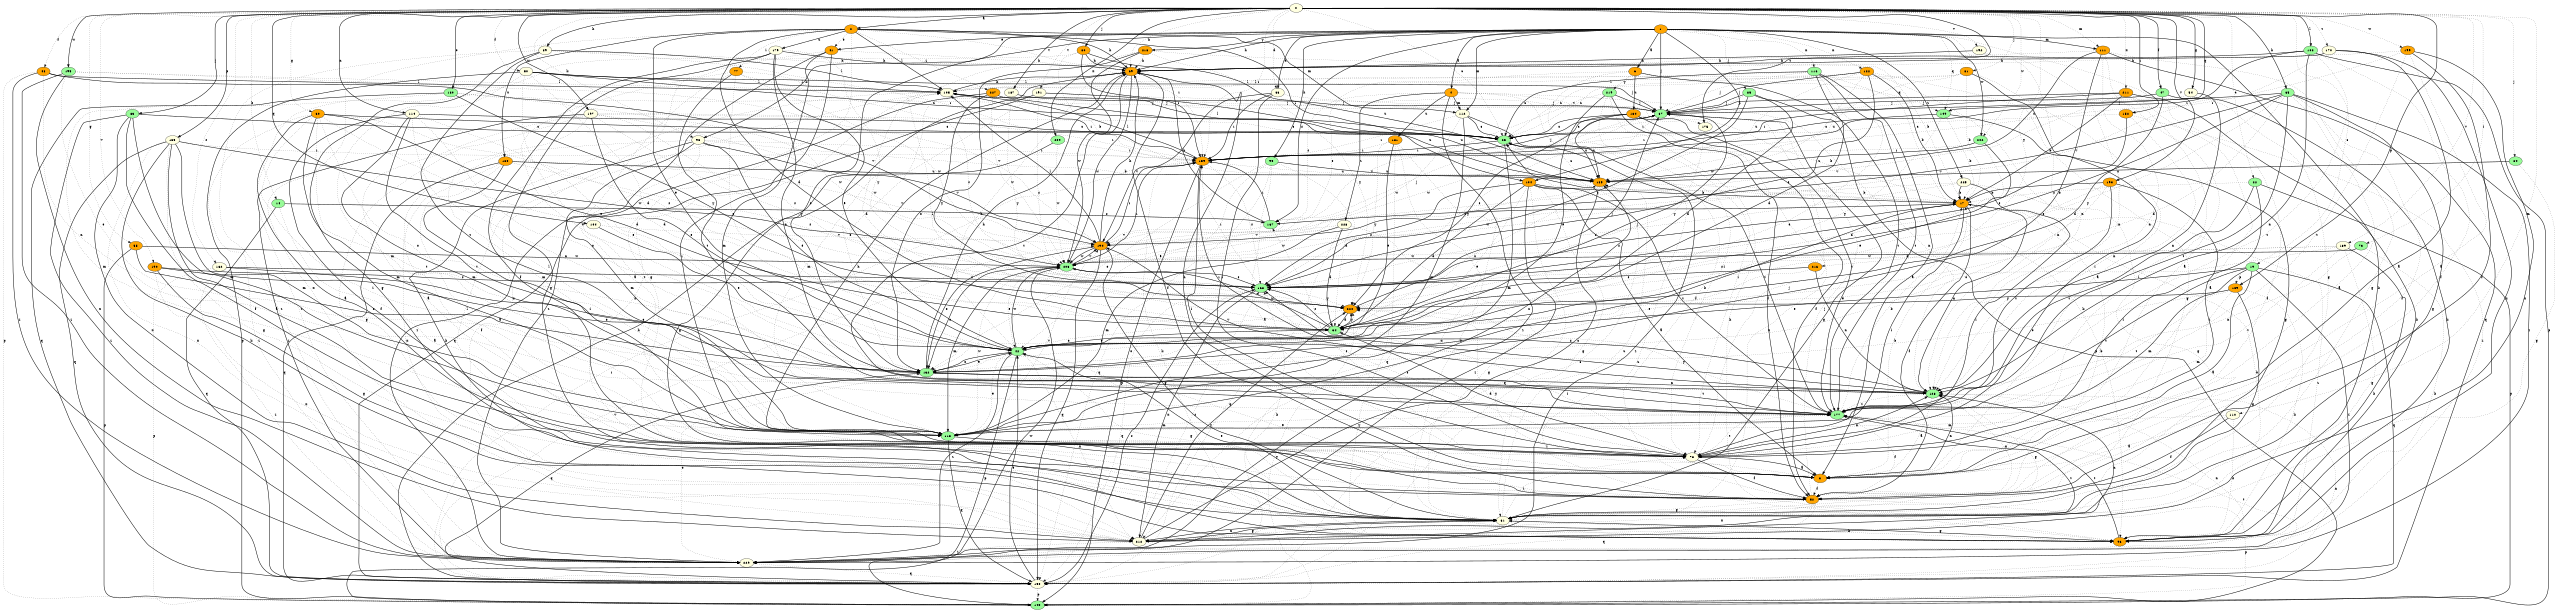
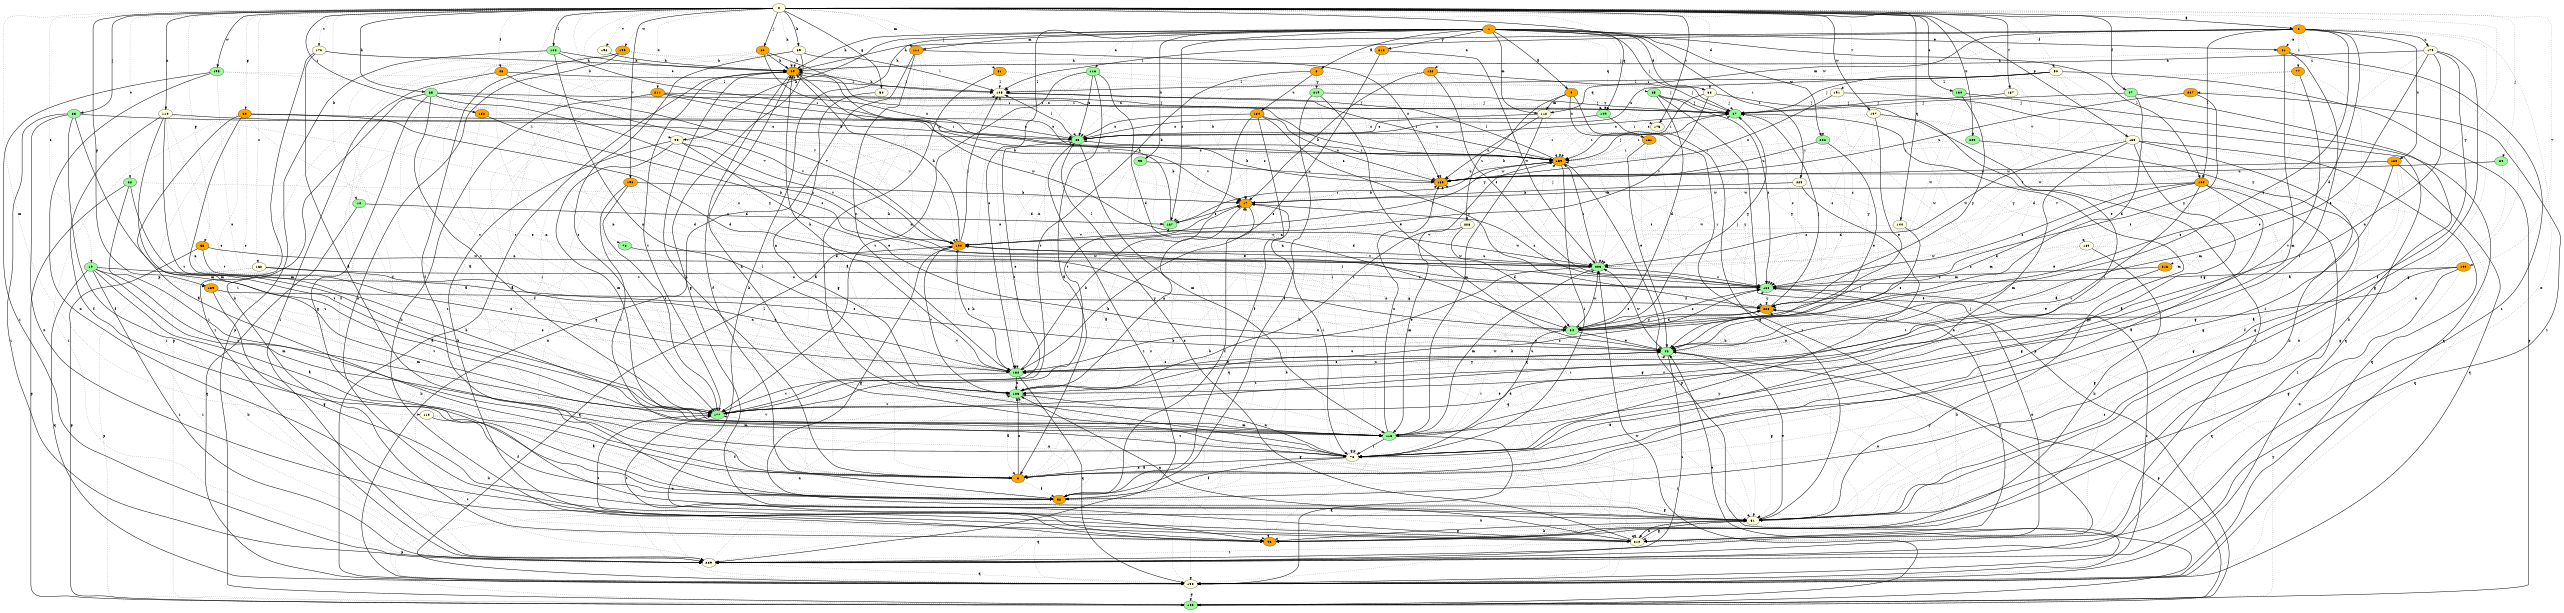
edge "77" -> "42": removed, label "e"
